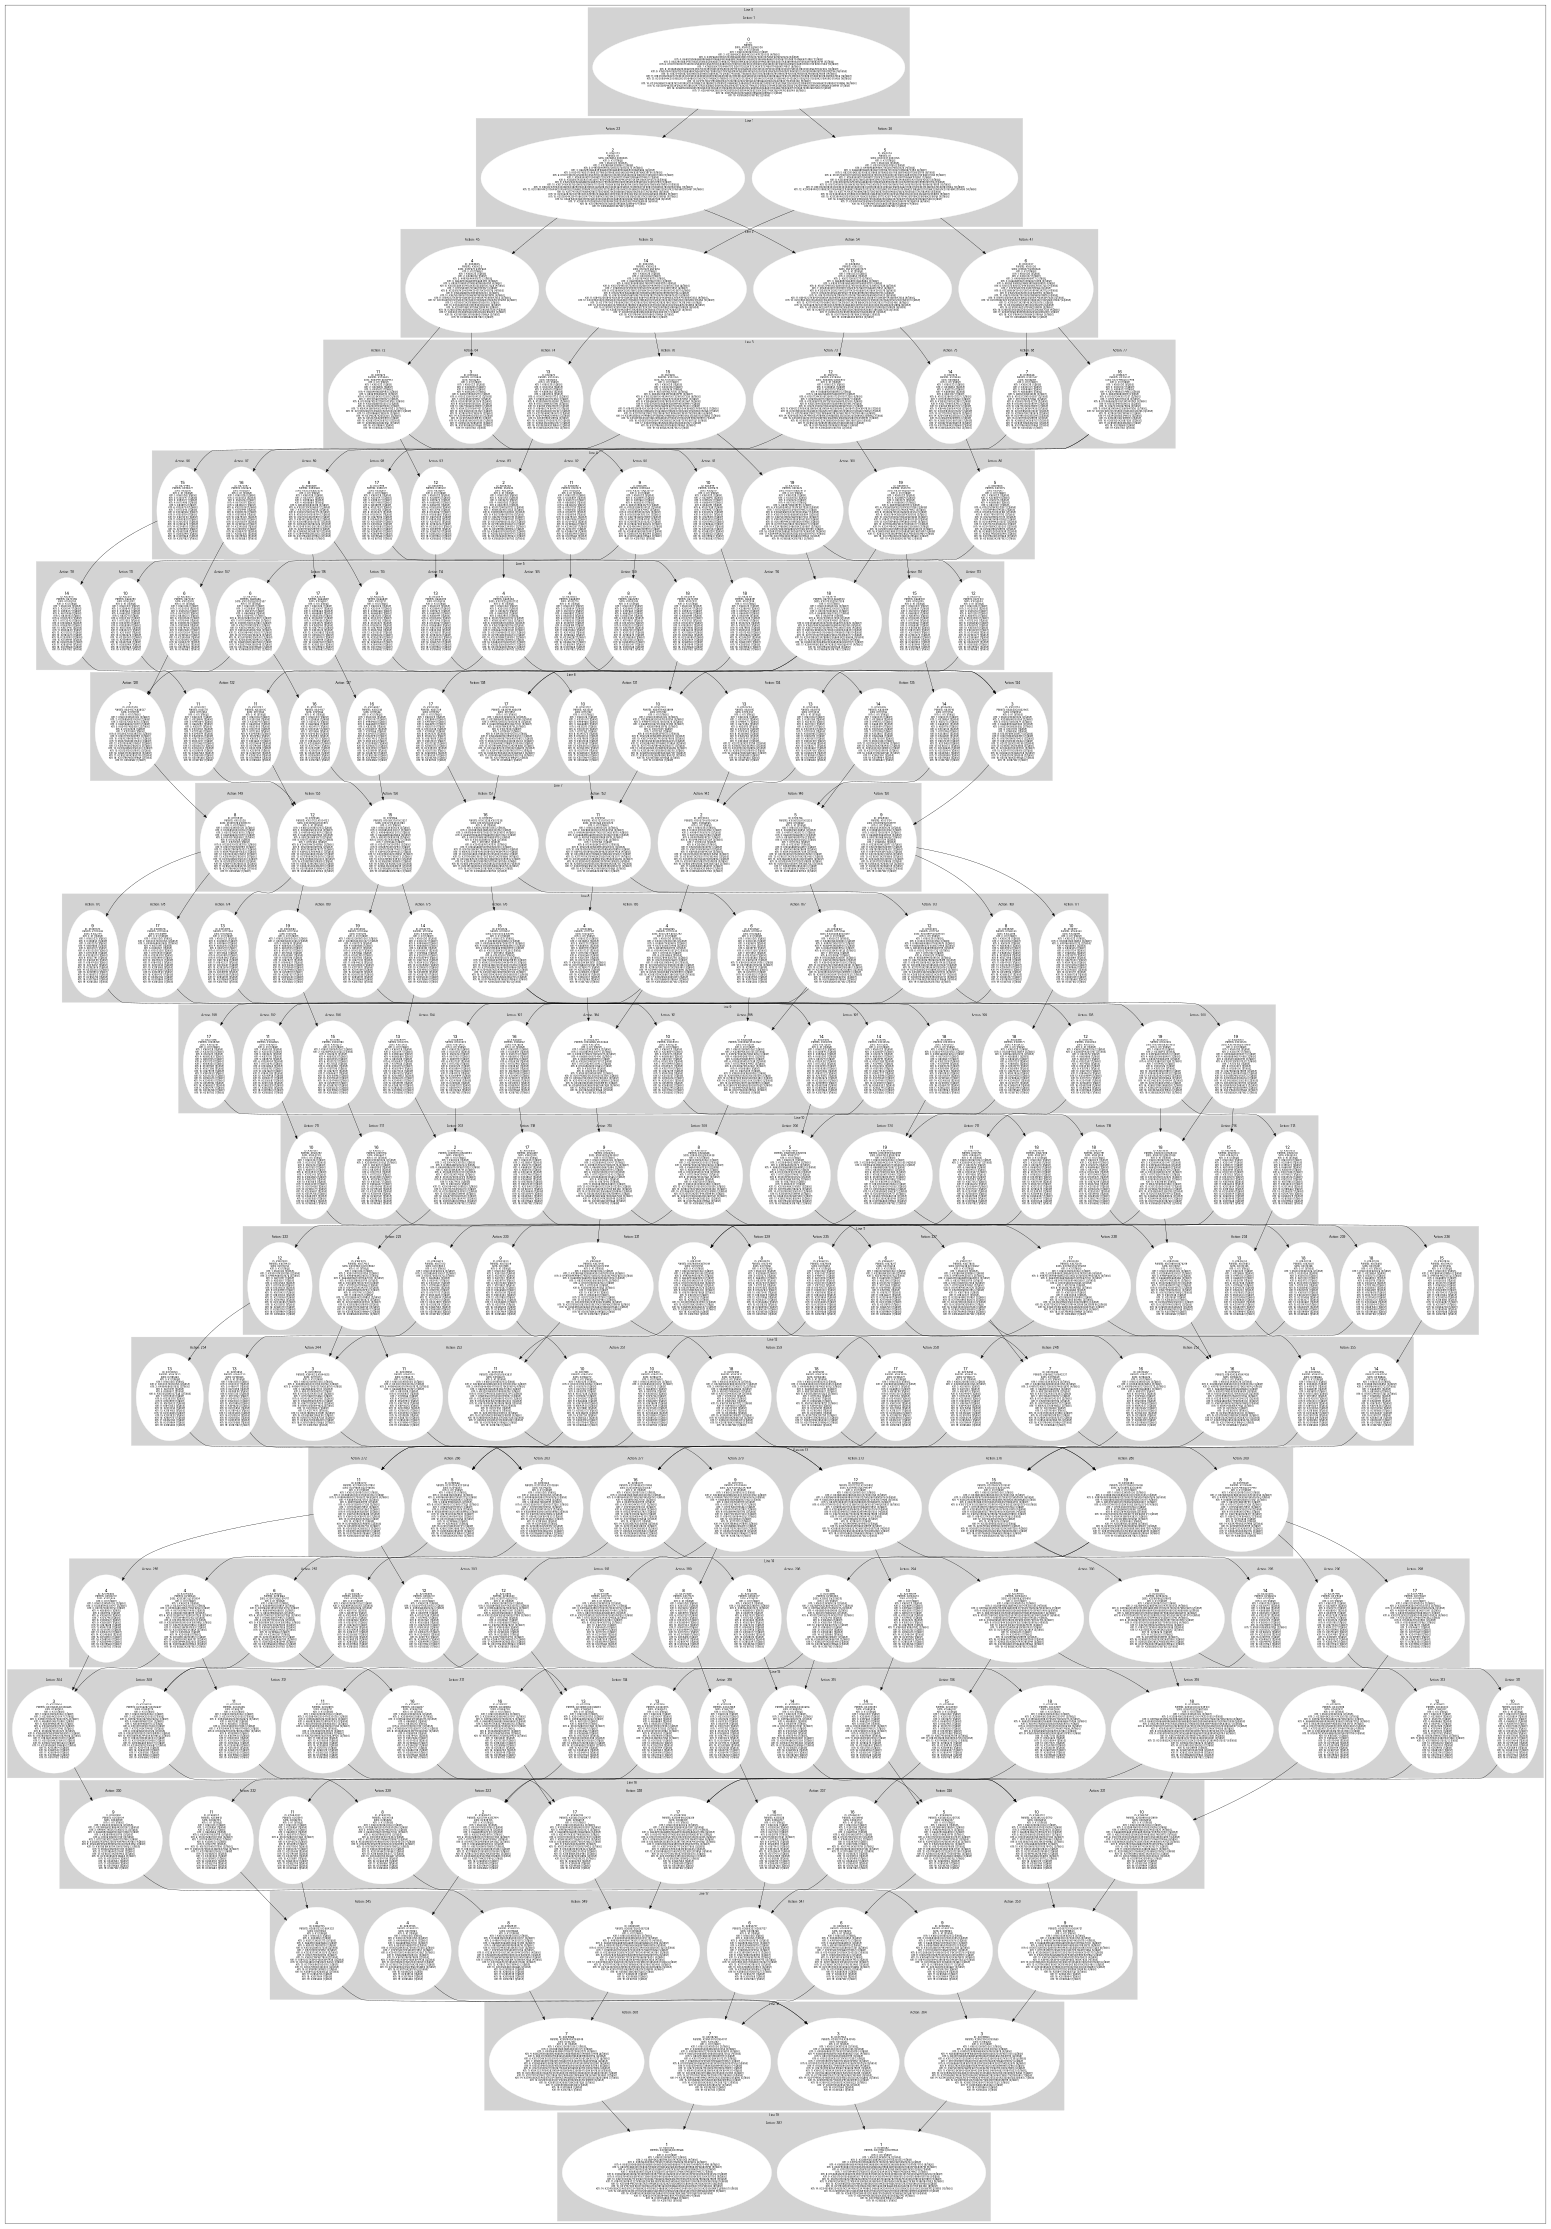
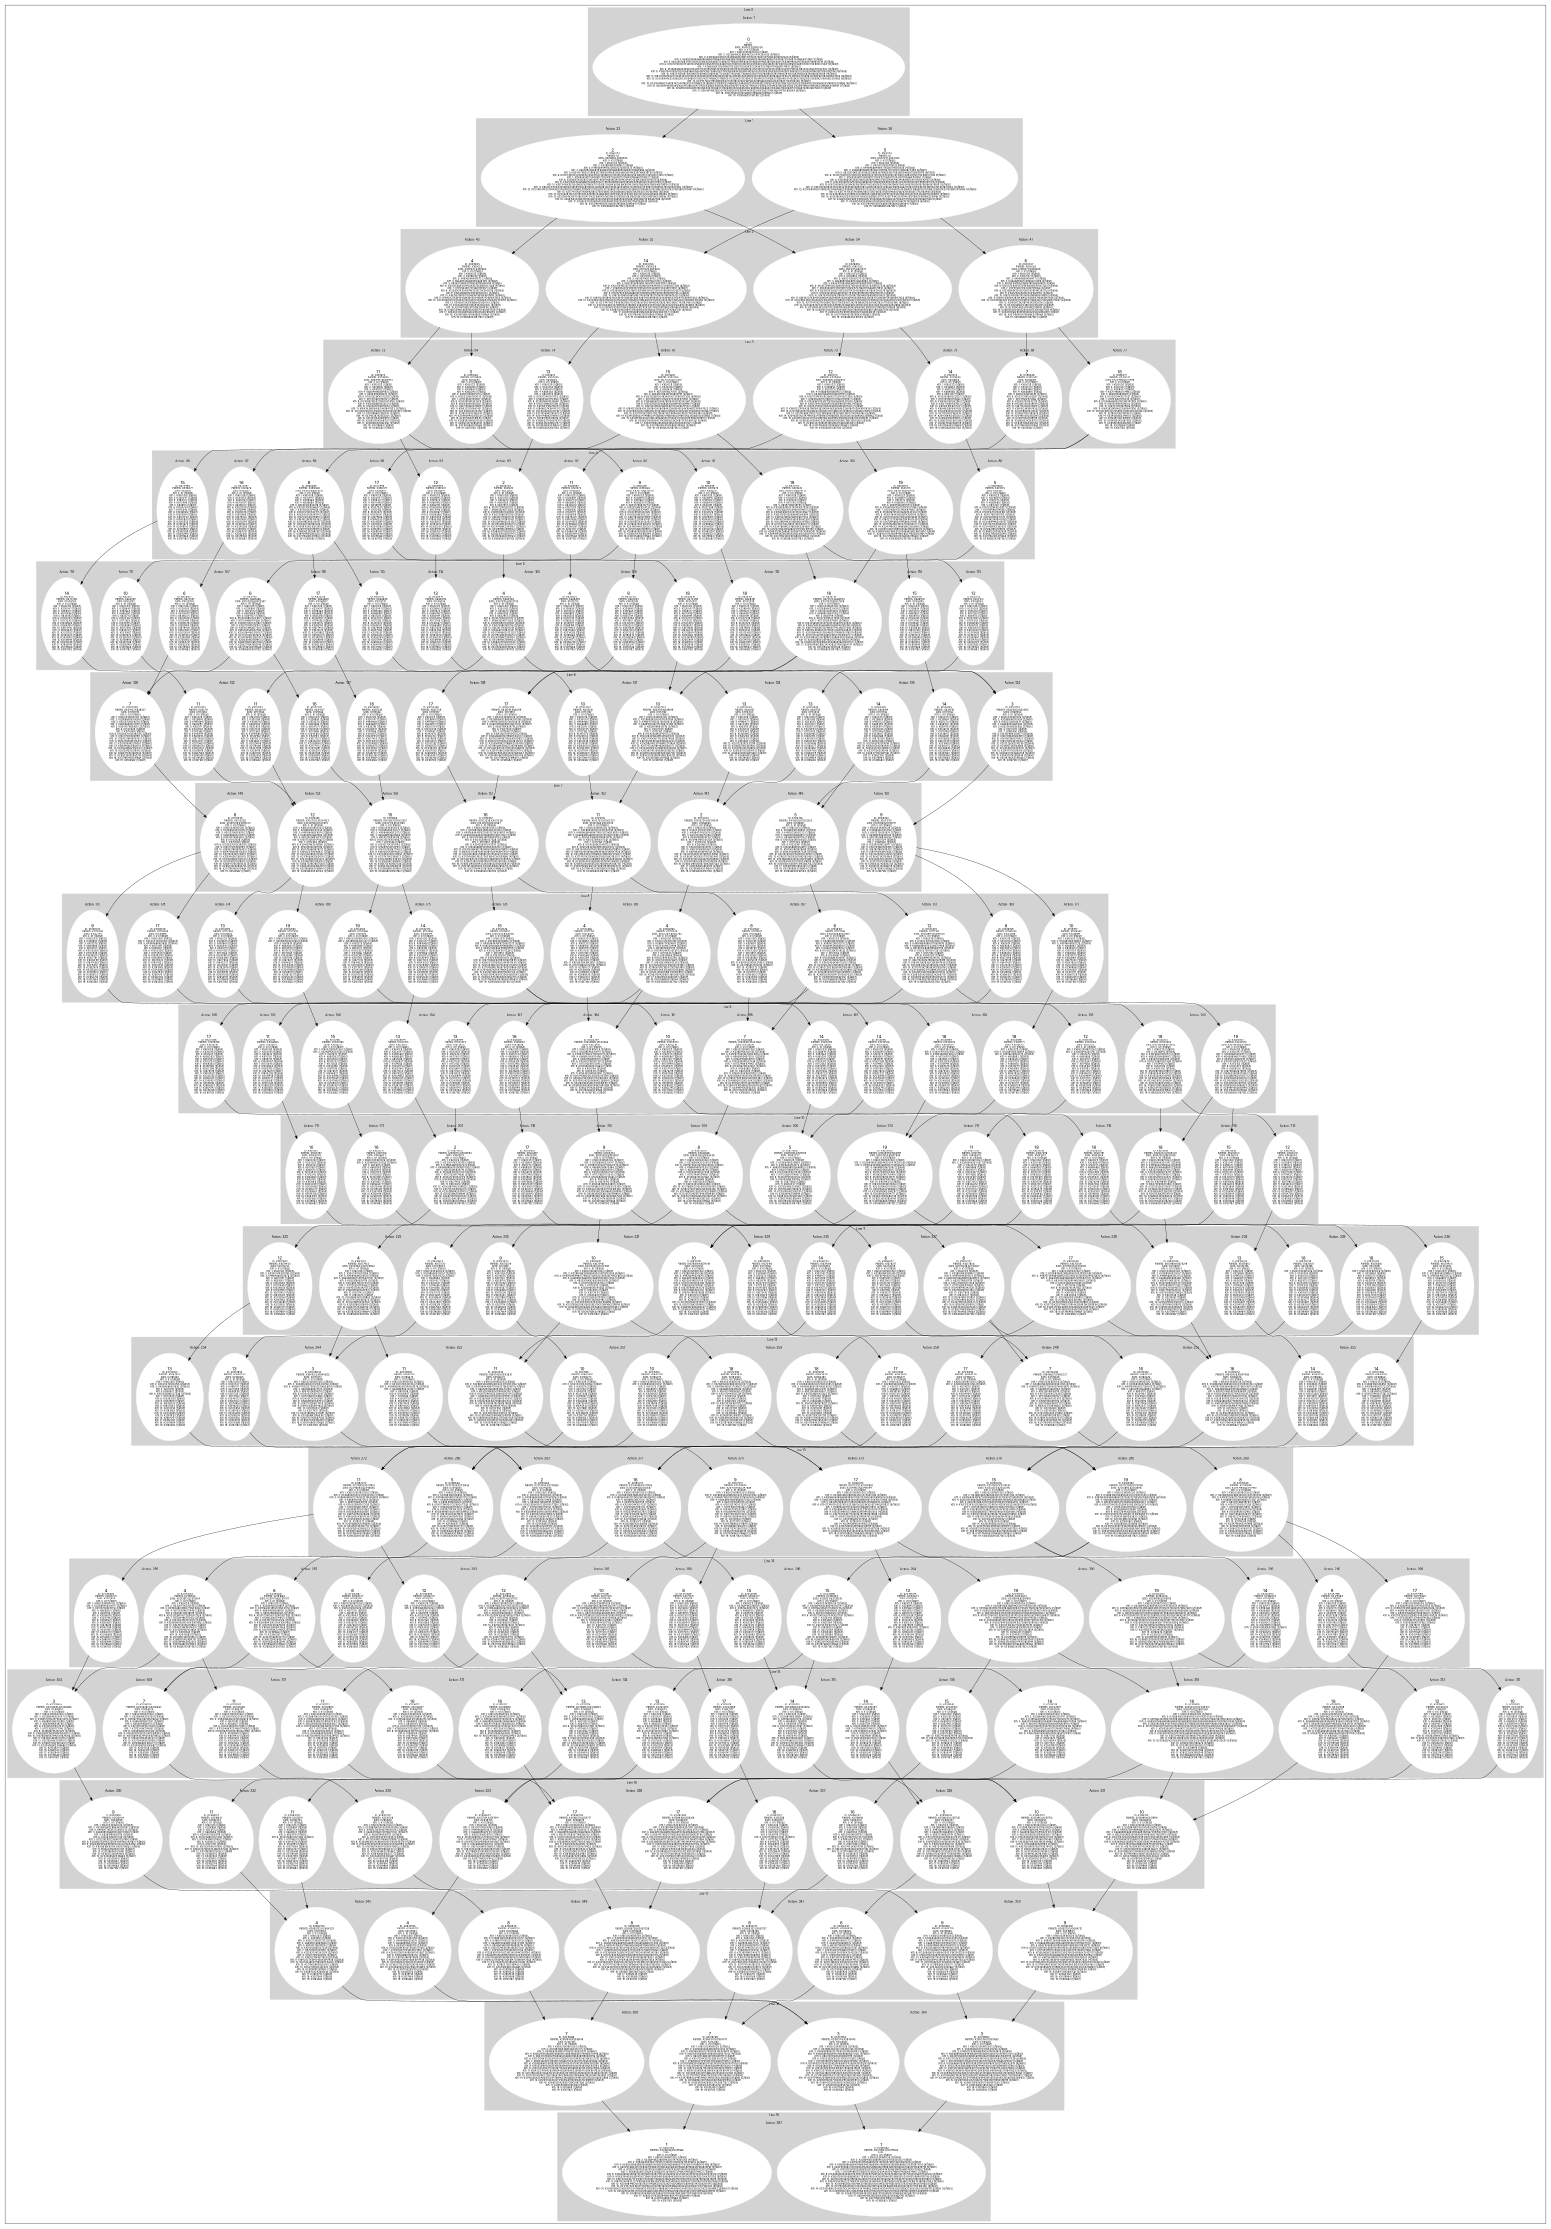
cluster "Parents 13": label "Parents 13" -> "Line 13"
